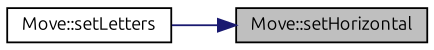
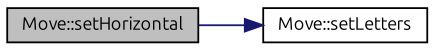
edge "Move::setLetters" -> "Move::setHorizontal": reversed
